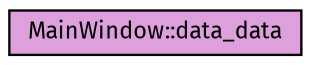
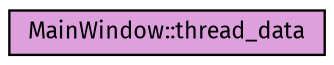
node "MainWindow::data_data": label "MainWindow::data_data" -> "MainWindow::thread_data"
